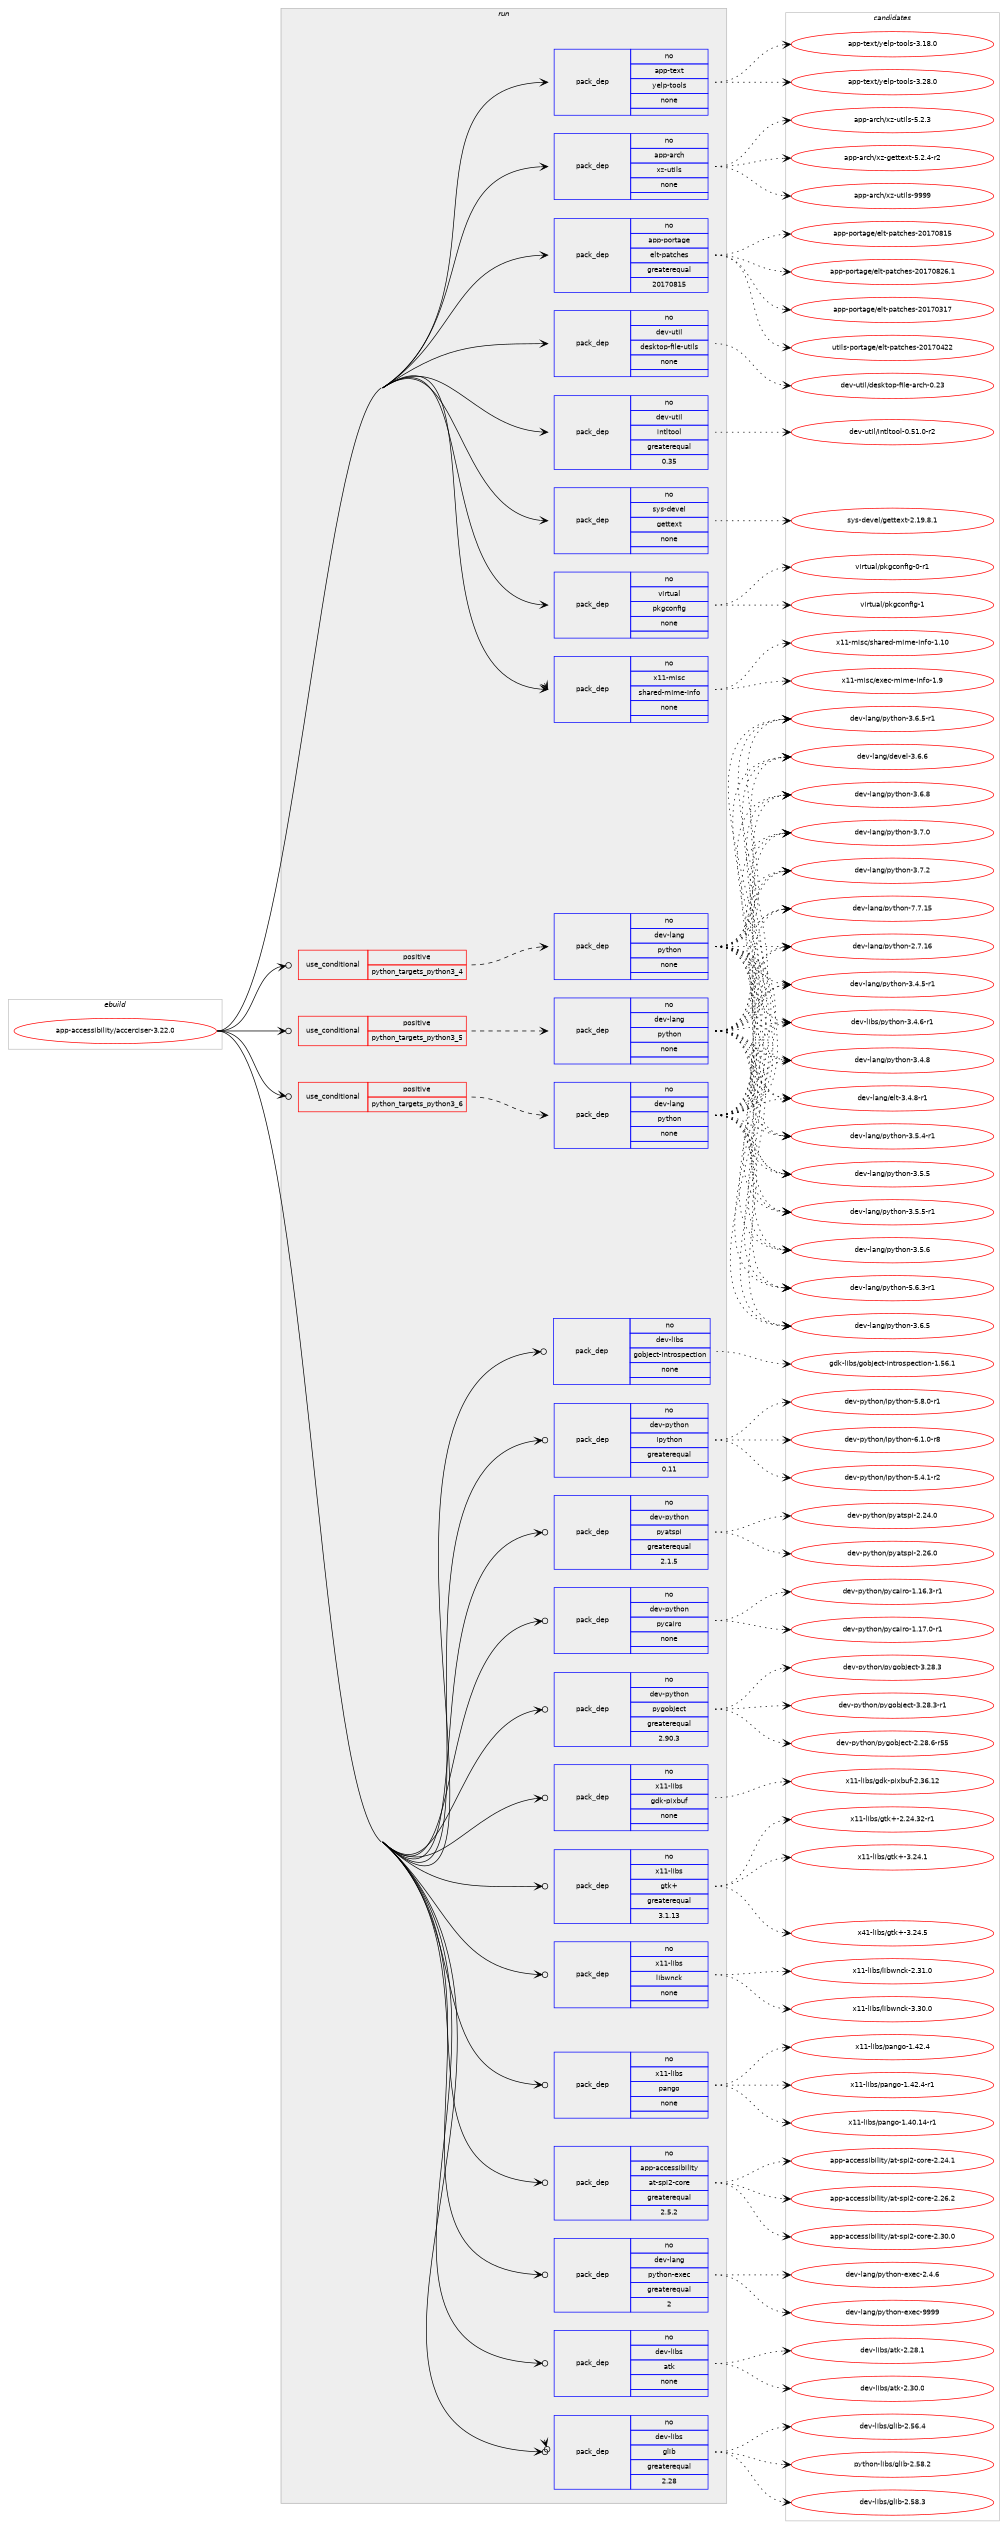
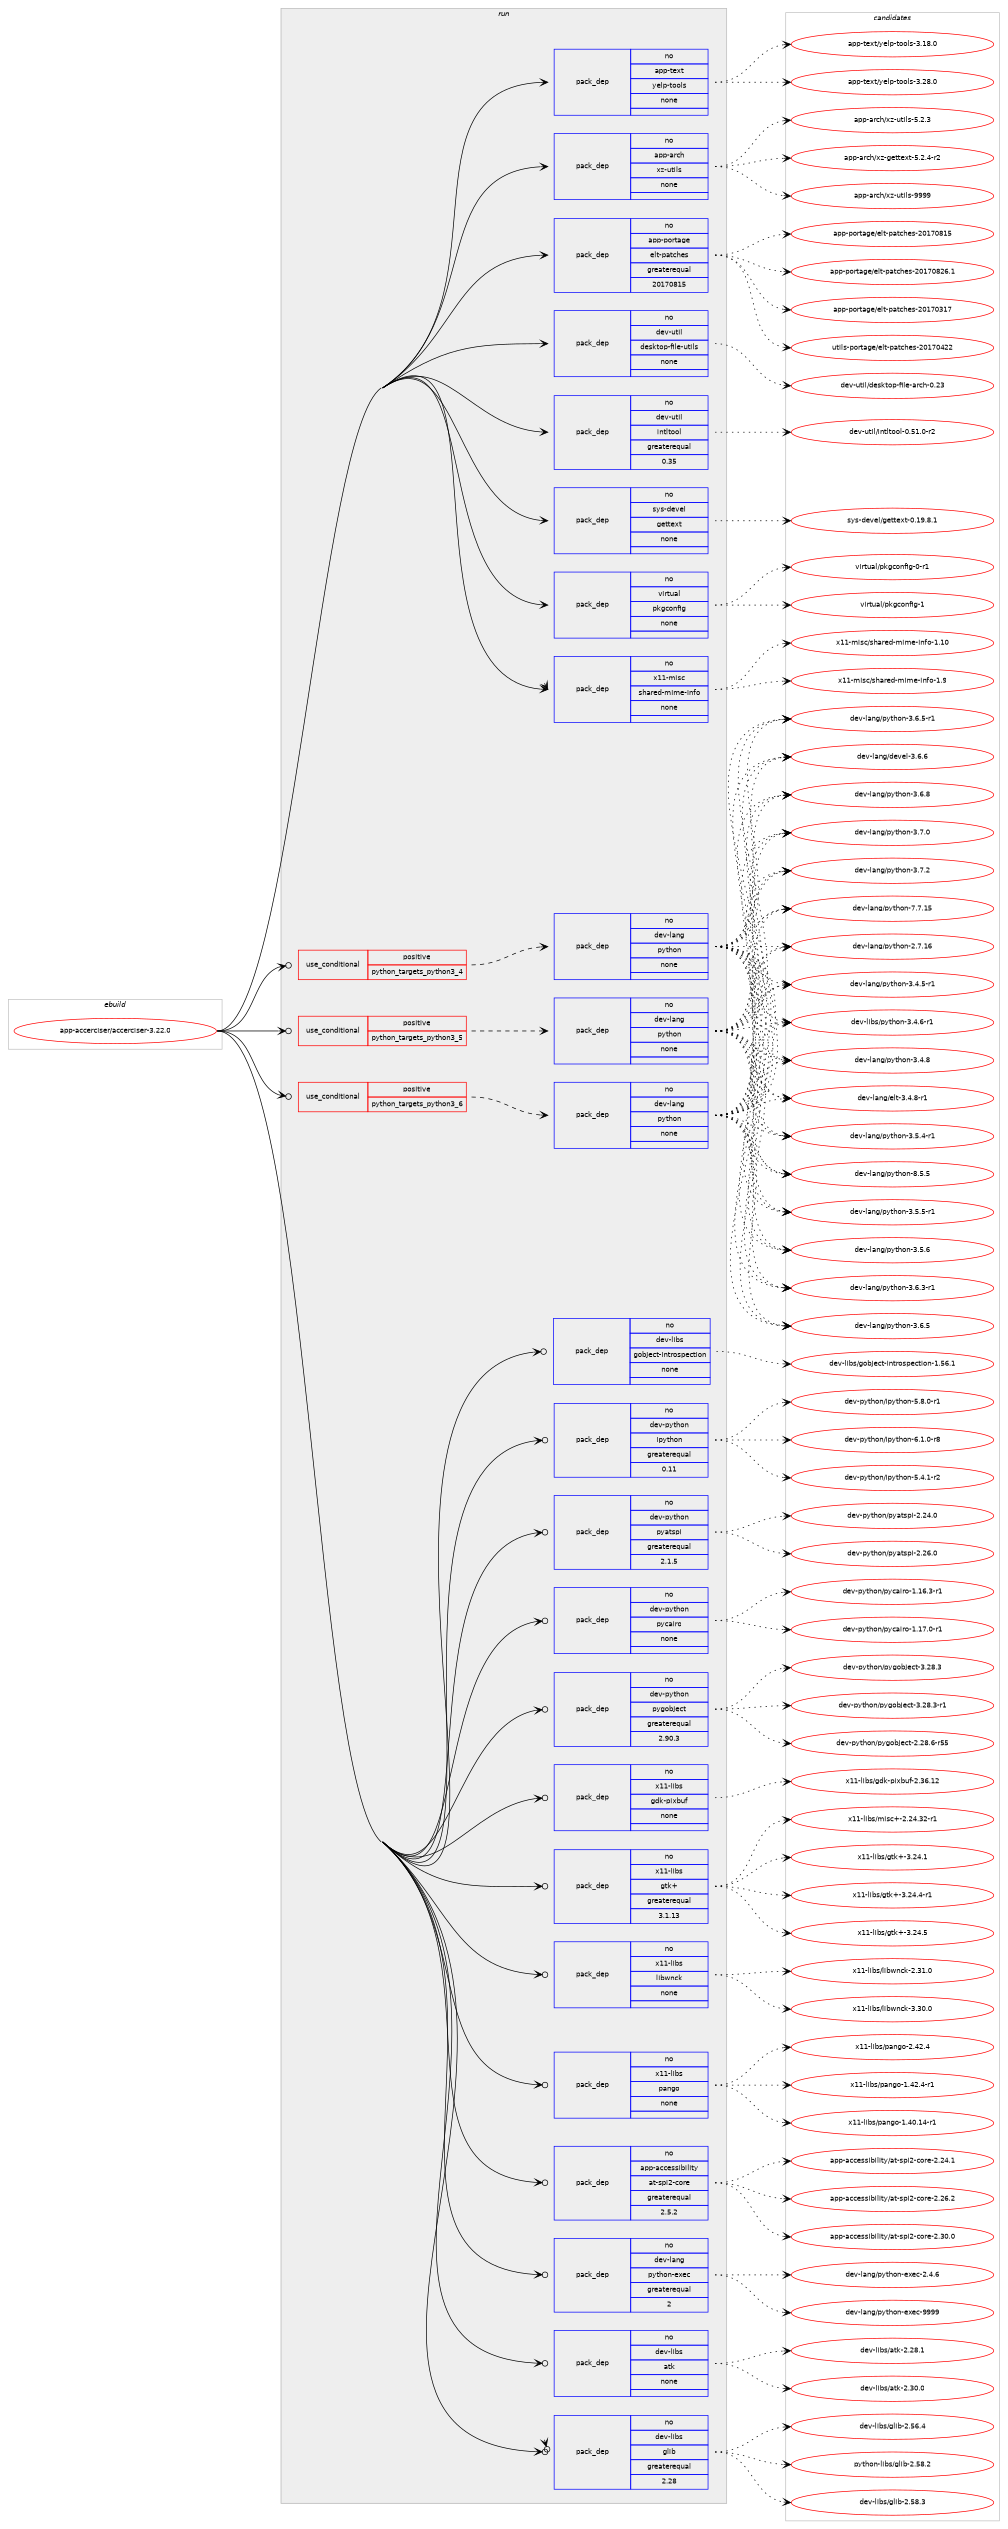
node "sys-devel/gettext-2.19.8.1": label "sys-devel/gettext-2.19.8.1" -> "sys-devel/gettext-0.19.8.1"
node "x11-misc/exec-mime-info-1.9": label "x11-misc/exec-mime-info-1.9" -> "x11-misc/shared-mime-info-1.9"
node "app-accessibility/accerciser-3.22.0": label "app-accessibility/accerciser-3.22.0" -> "app-accerciser/accerciser-3.22.0"
node "dev-lang/python-3.5.5": label "dev-lang/python-3.5.5" -> "dev-lang/python-8.5.5"
node "dev-lang/python-5.6.3-r1": label "dev-lang/python-5.6.3-r1" -> "dev-lang/python-3.6.3-r1"
node "gdk-libs/gobject-introspection-1.56.1": label "gdk-libs/gobject-introspection-1.56.1" -> "dev-libs/gobject-introspection-1.56.1"
node "x11-libs/gtk+-2.24.32-r1": label "x11-libs/gtk+-2.24.32-r1" -> "x11-libs/misc+-2.24.32-r1"
node "x11-libs/gtk+-3.24.4-r1": added
node "x41-libs/gtk+-3.24.5": label "x41-libs/gtk+-3.24.5" -> "x11-libs/gtk+-3.24.5"
node "x11-libs/pango-1.42.4": label "x11-libs/pango-1.42.4" -> "x11-libs/pango-2.42.4"
